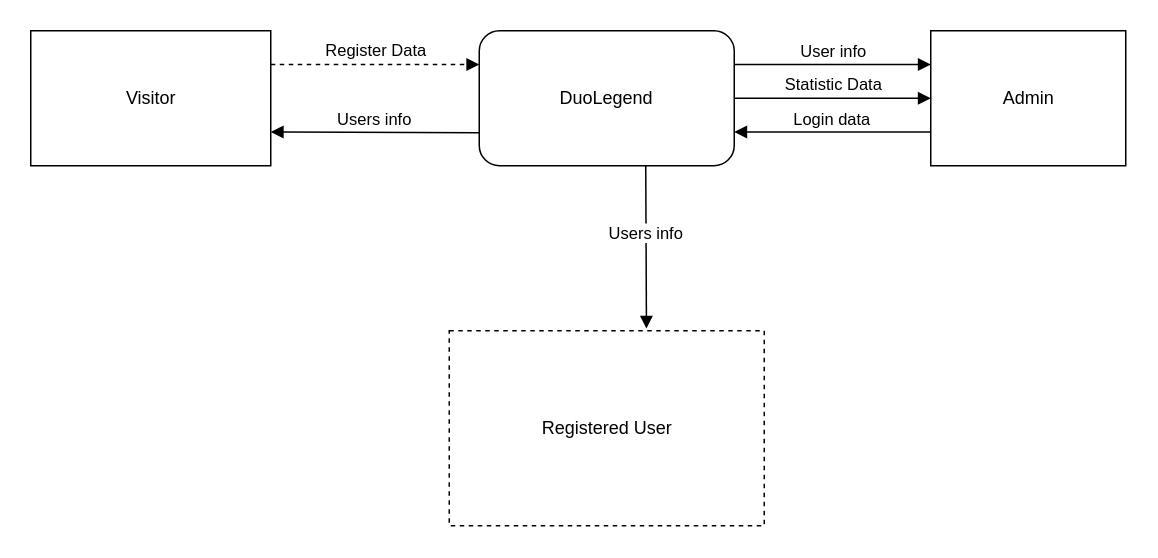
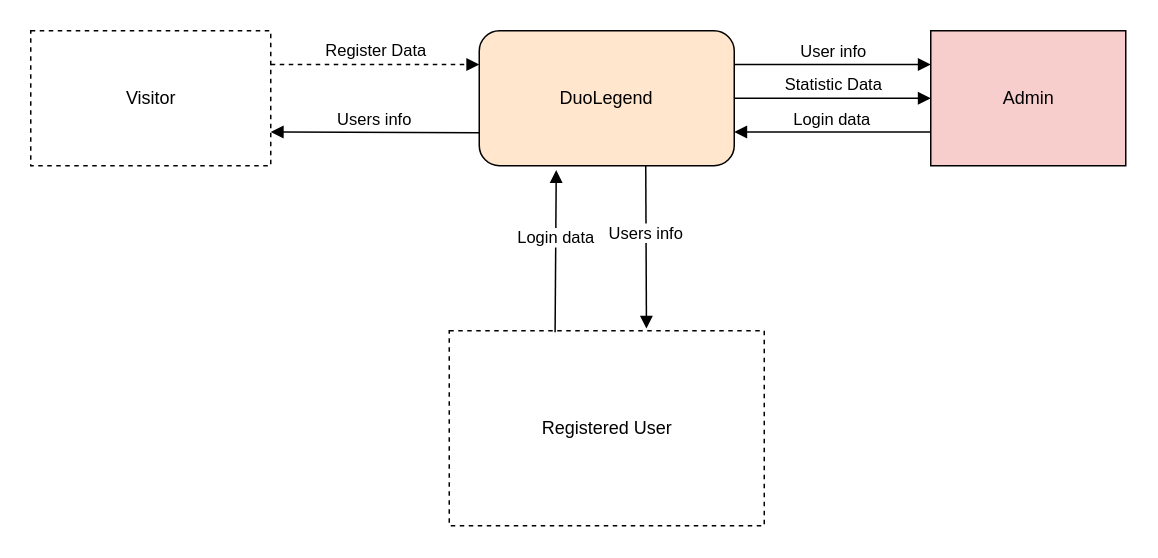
node "Visitor": style solid -> dashed
node "DuoLegend": fillcolor #ffffff -> #ffe6cc
node "Admin": fillcolor #ffffff -> #f8cecc
edge "Registered User" -> "DuoLegend": added, label "Login data"
